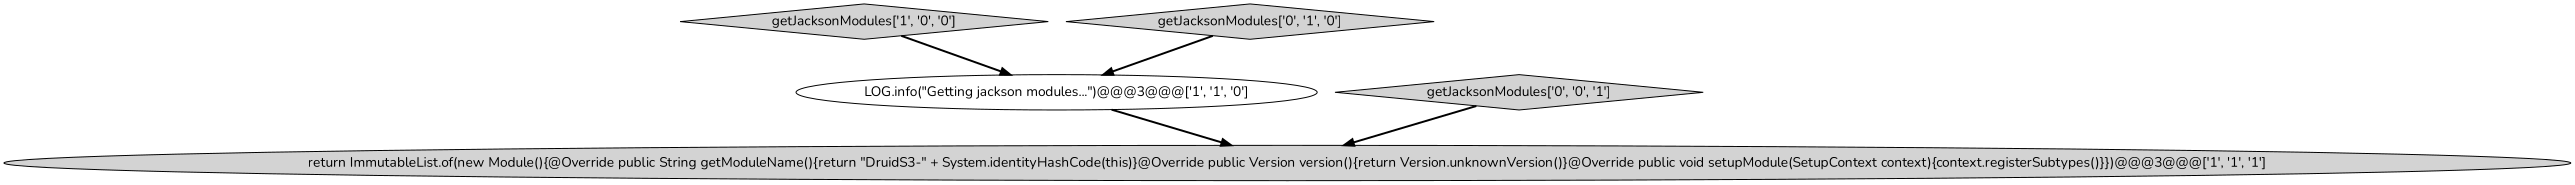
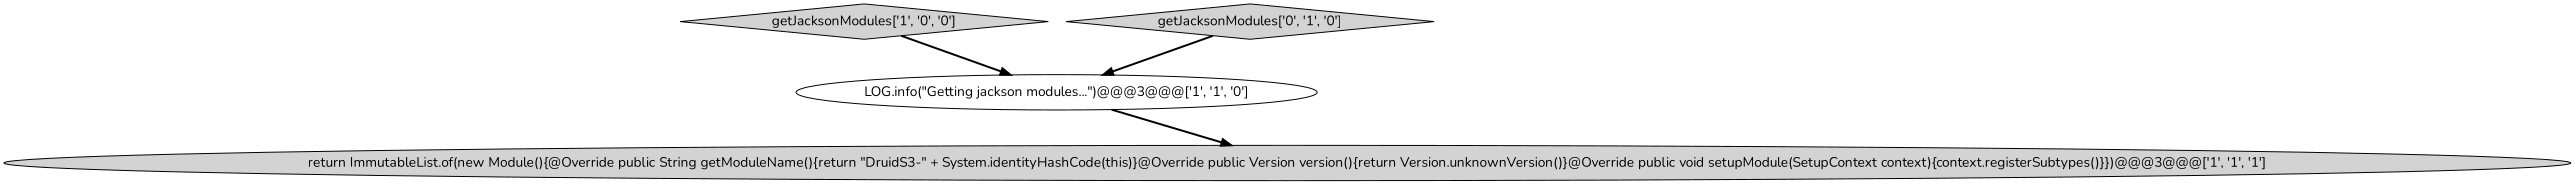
node "getJacksonModules['0', '0', '1']": removed
